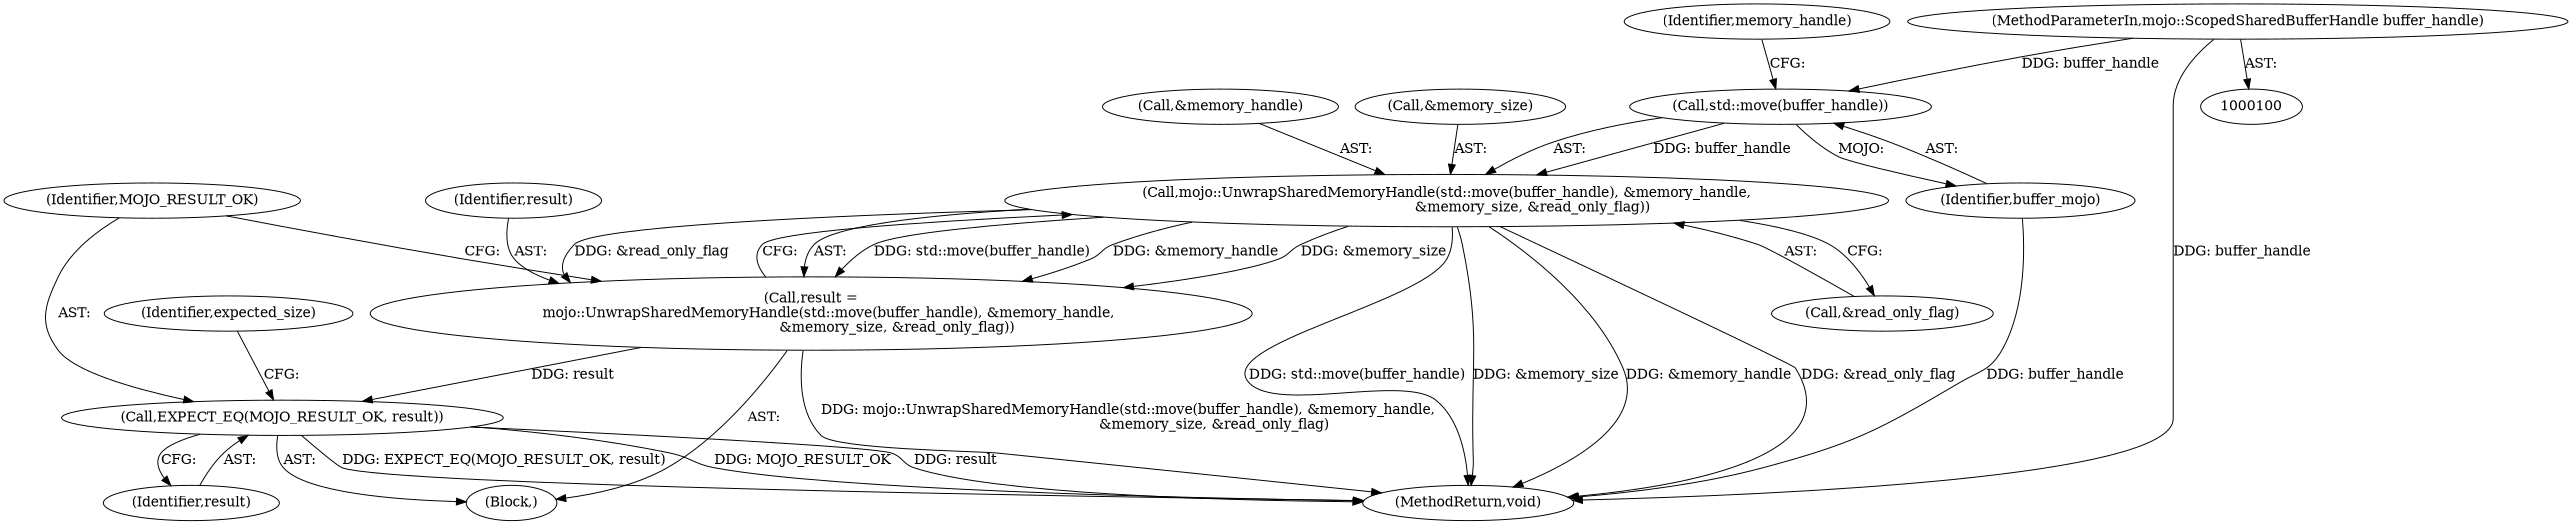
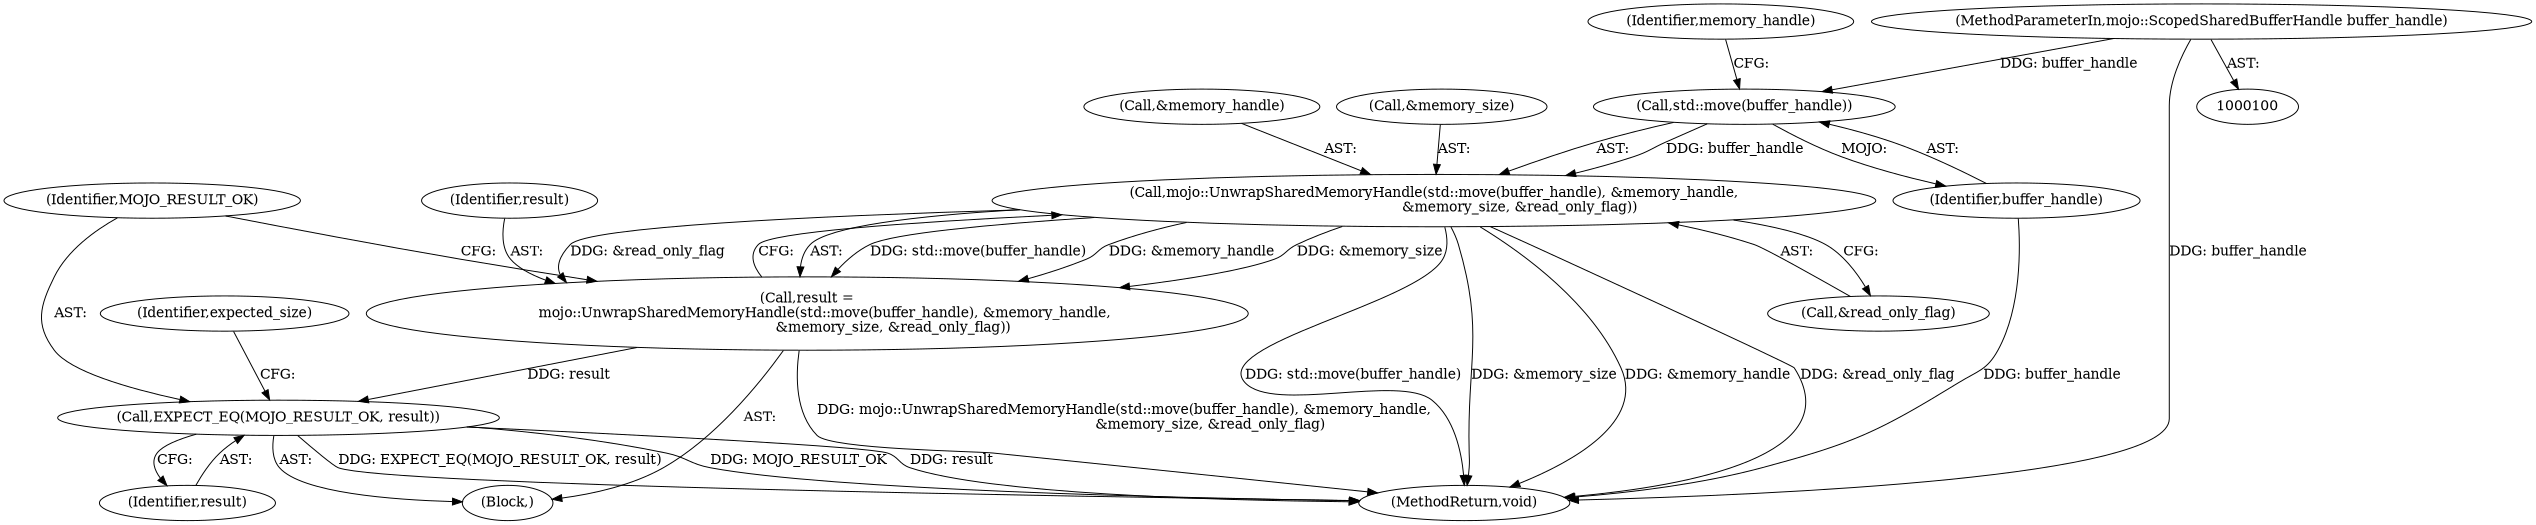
node "(Identifier,buffer_mojo)": label "(Identifier,buffer_mojo)" -> "(Identifier,buffer_handle)"
